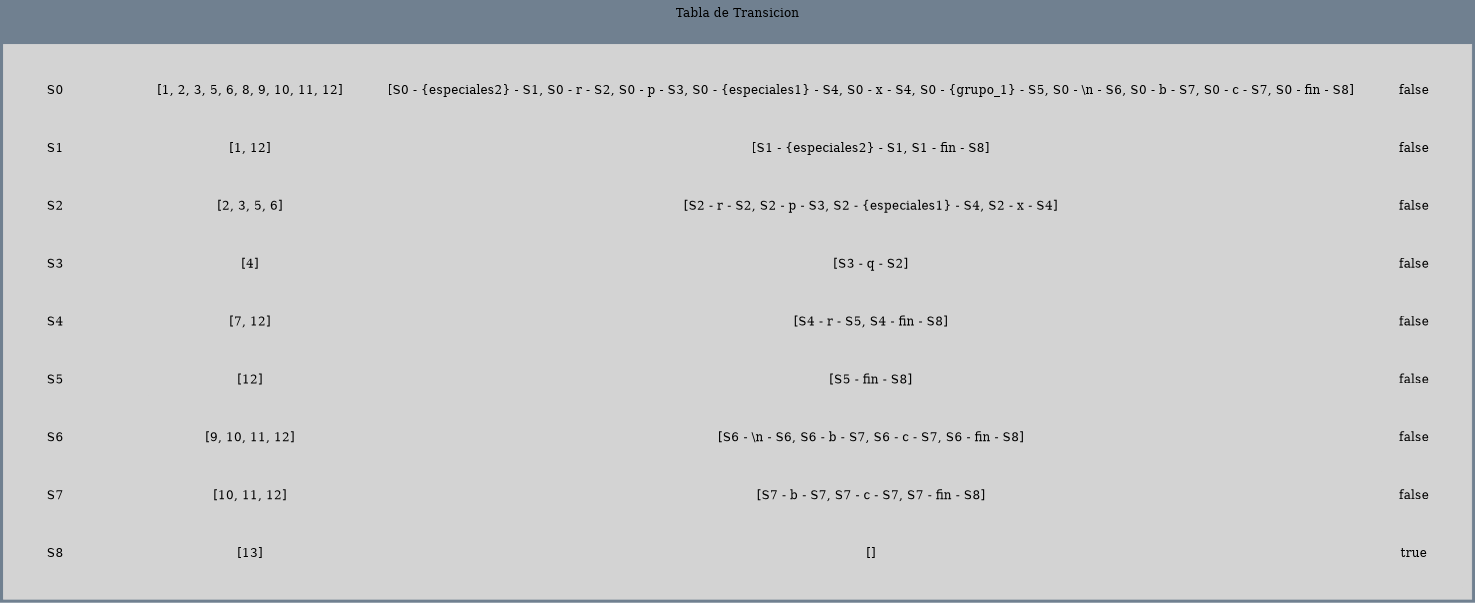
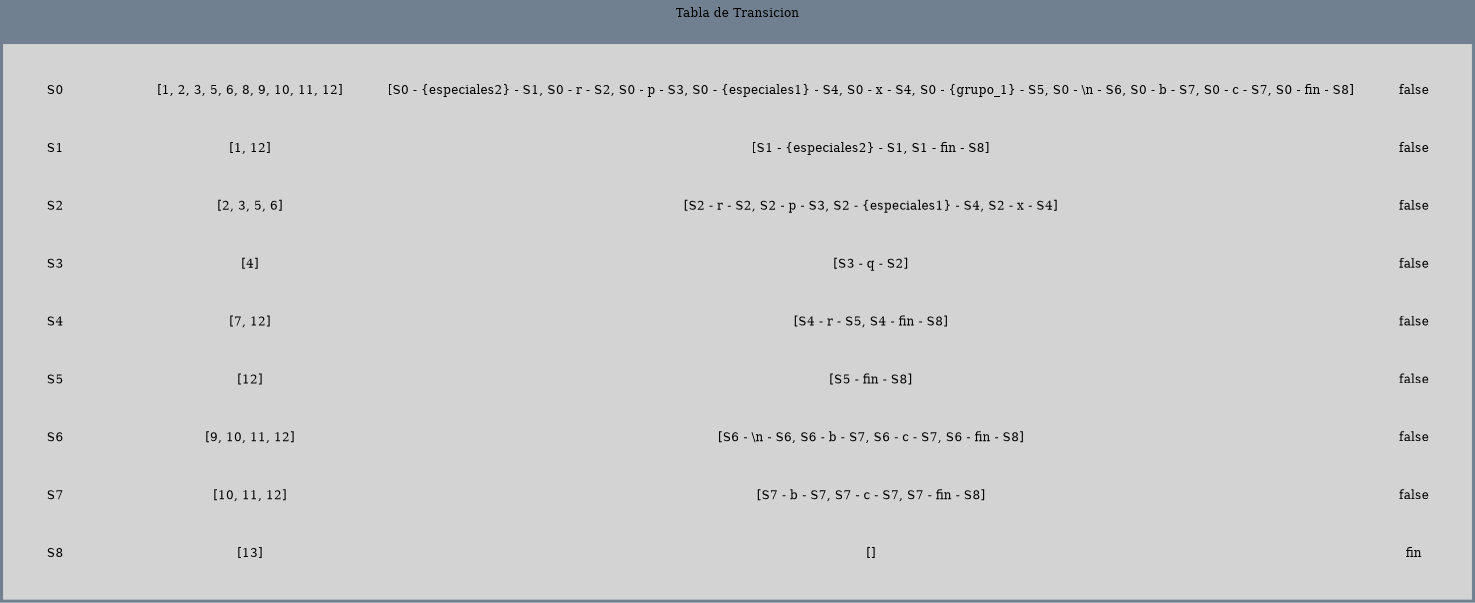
node "S0": text "true" -> "fin"
